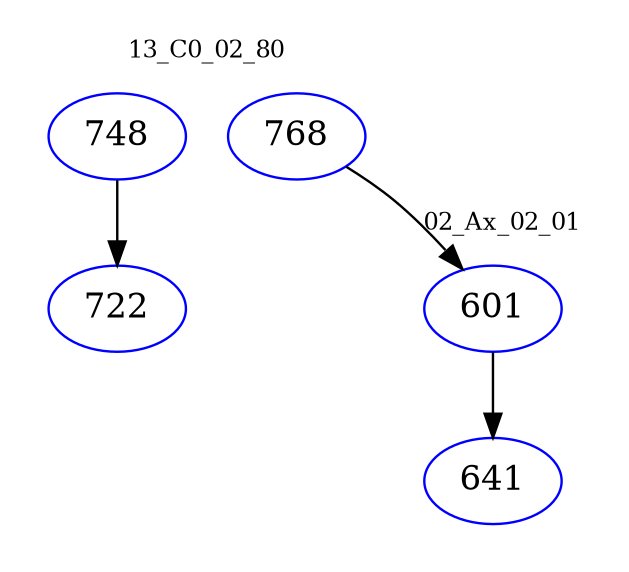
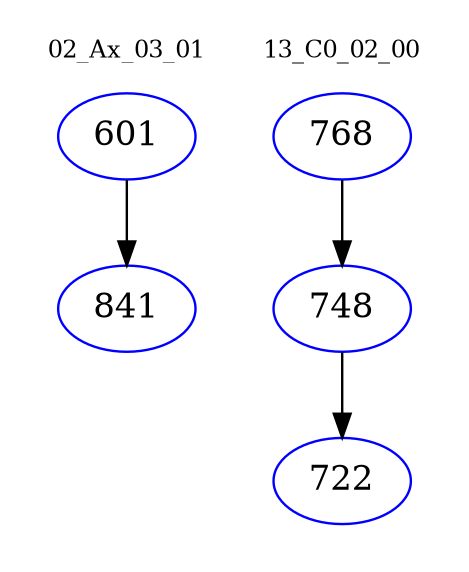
cluster "13_C0_02_80": label "13_C0_02_80" -> "13_C0_02_00"
edge "768" -> "601": now "768" -> "748"
cluster "02_Ax_02_01": label "02_Ax_02_01" -> "02_Ax_03_01"
node "641": label "641" -> "841"
